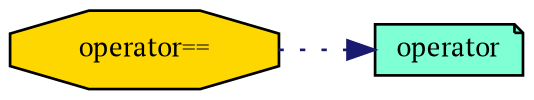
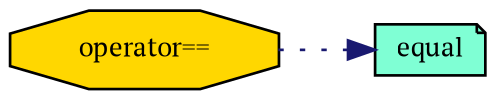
node "operator": label "operator" -> "equal"
